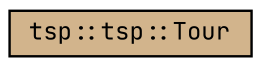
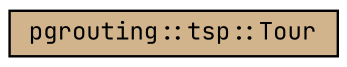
node "tsp::tsp::Tour": label "tsp::tsp::Tour" -> "pgrouting::tsp::Tour"
